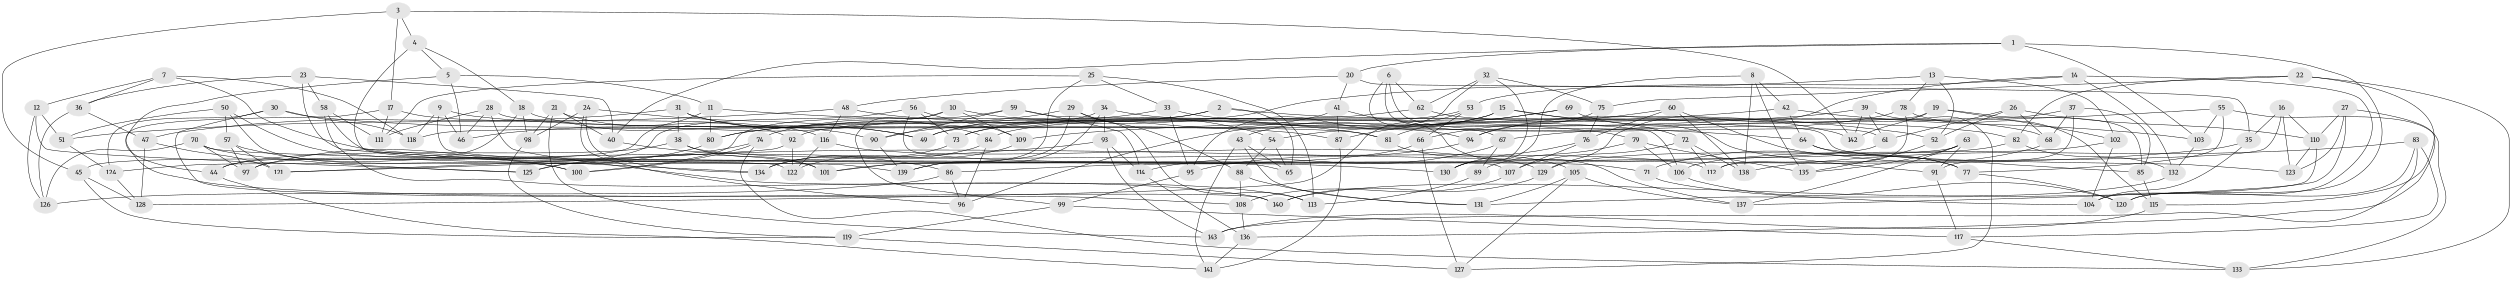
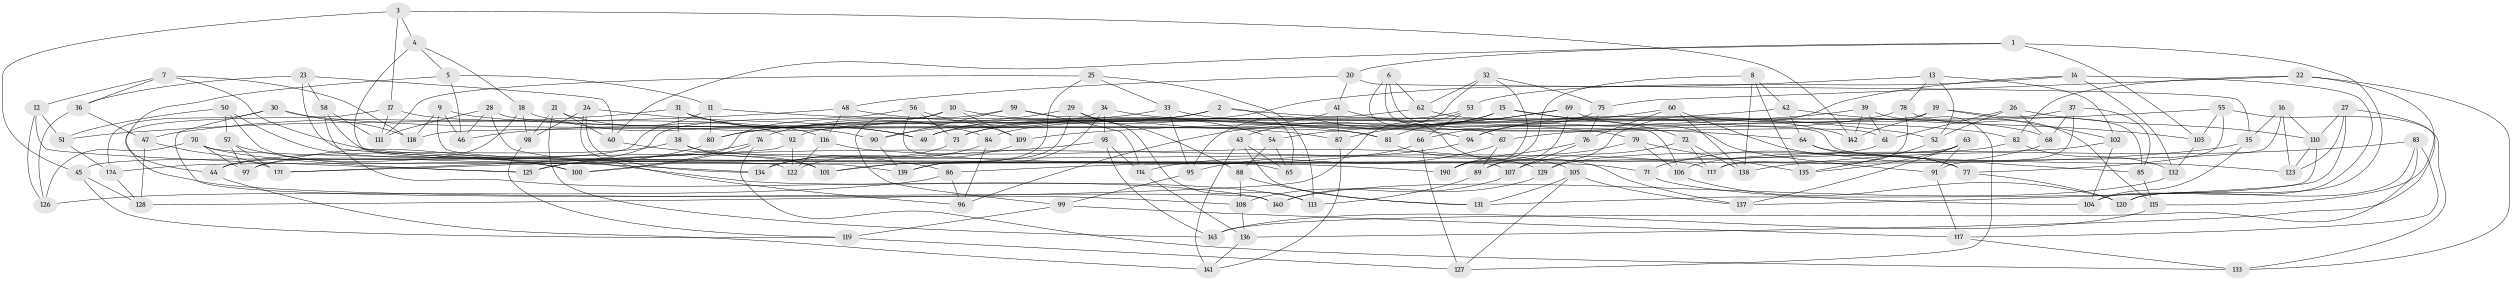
edge "69" -- "89": added
node "130": label "130" -> "190"
